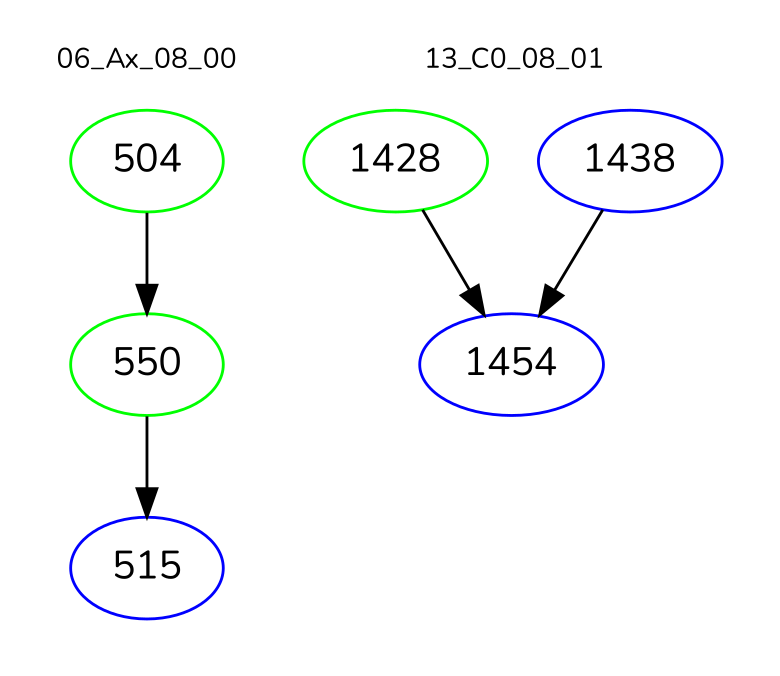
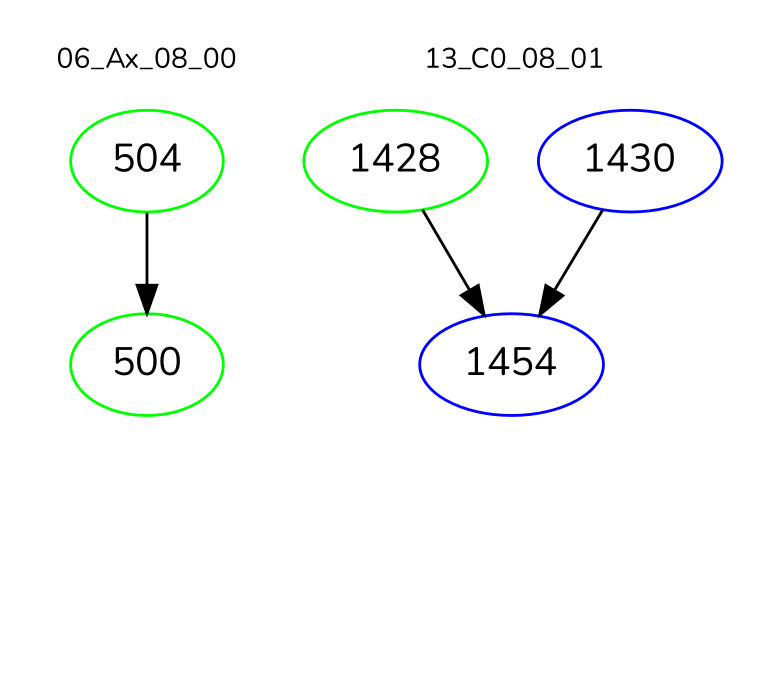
node "1438": label "1438" -> "1430"
node "550": label "550" -> "500"
node "515": removed
